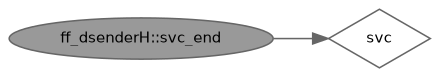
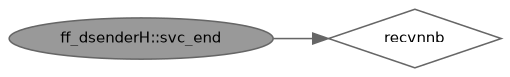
node "svc": label "svc" -> "recvnnb"
